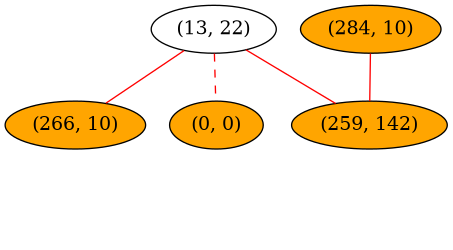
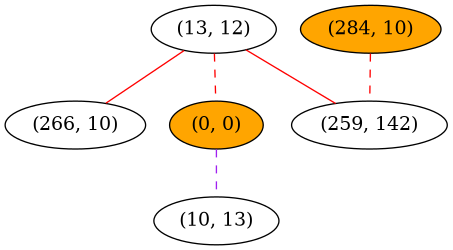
node "(13, 22)": label "(13, 22)" -> "(13, 12)"
edge "(284, 10)" -- "(259, 142)": style solid -> dashed
node "(266, 10)": fillcolor orange -> white
node "(259, 142)": fillcolor orange -> white
node "(10, 13)": added
